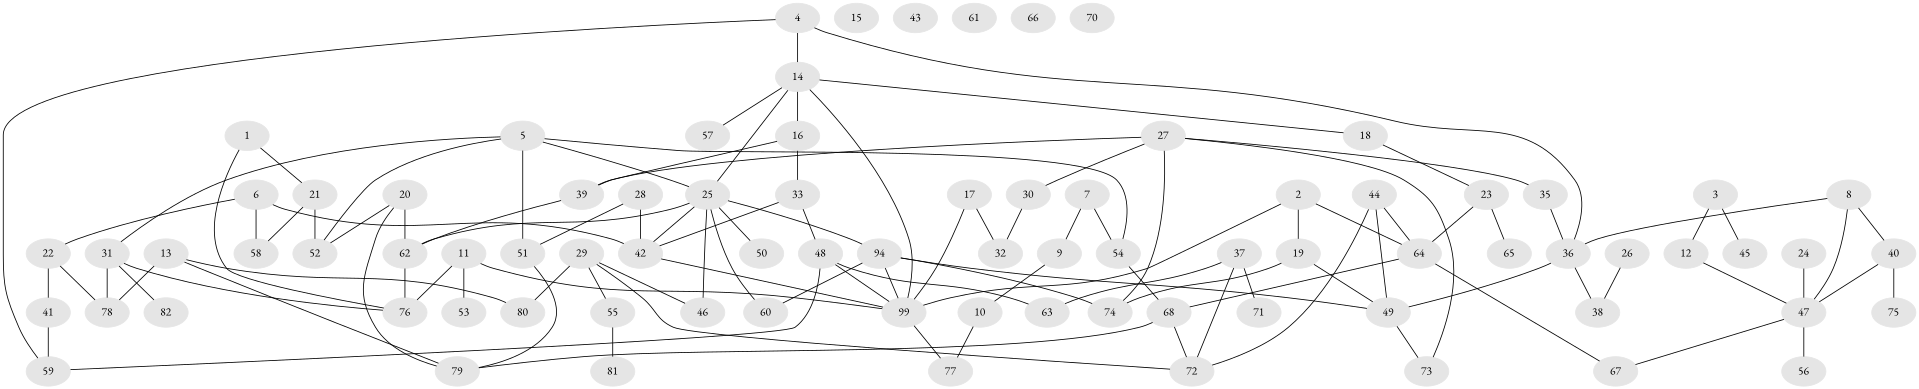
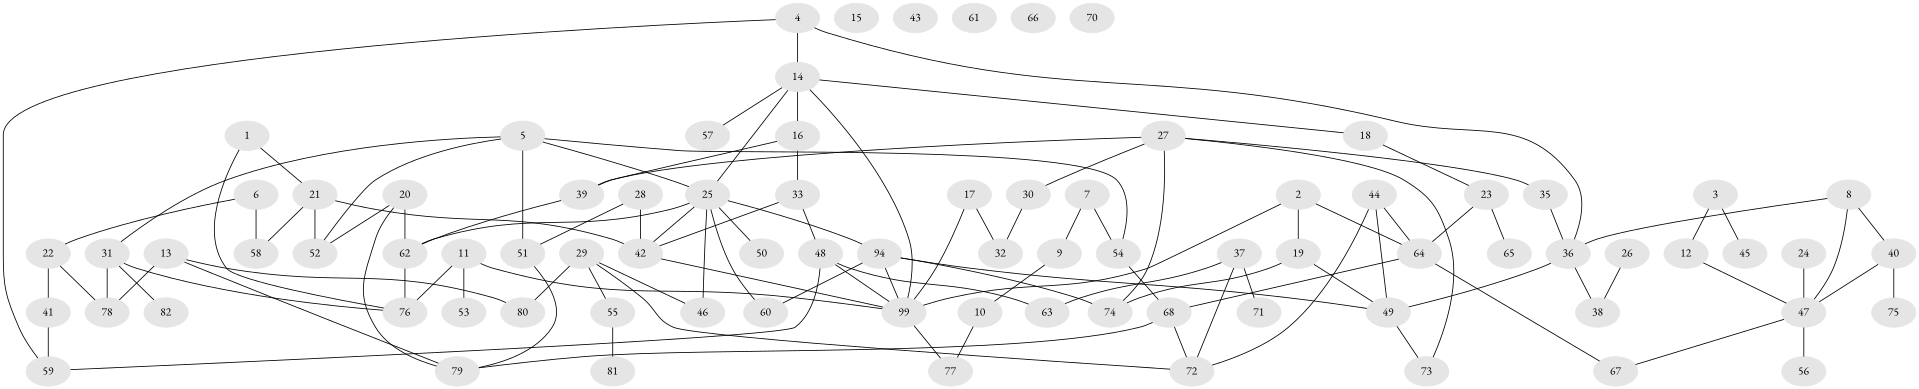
edge "6" -- "42": now "21" -- "42"
